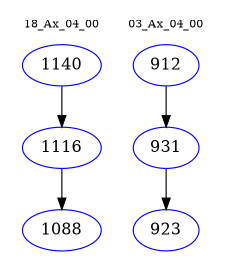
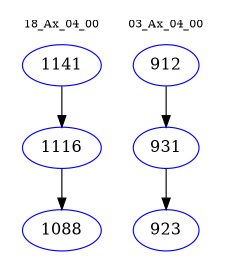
node "1140": label "1140" -> "1141"
